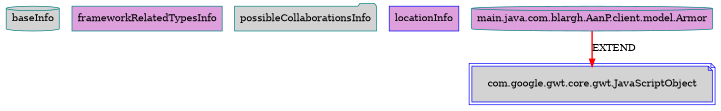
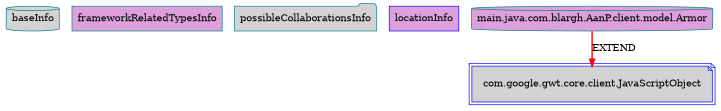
node "com.google.gwt.core.gwt.JavaScriptObject": label "com.google.gwt.core.gwt.JavaScriptObject" -> "com.google.gwt.core.client.JavaScriptObject"
